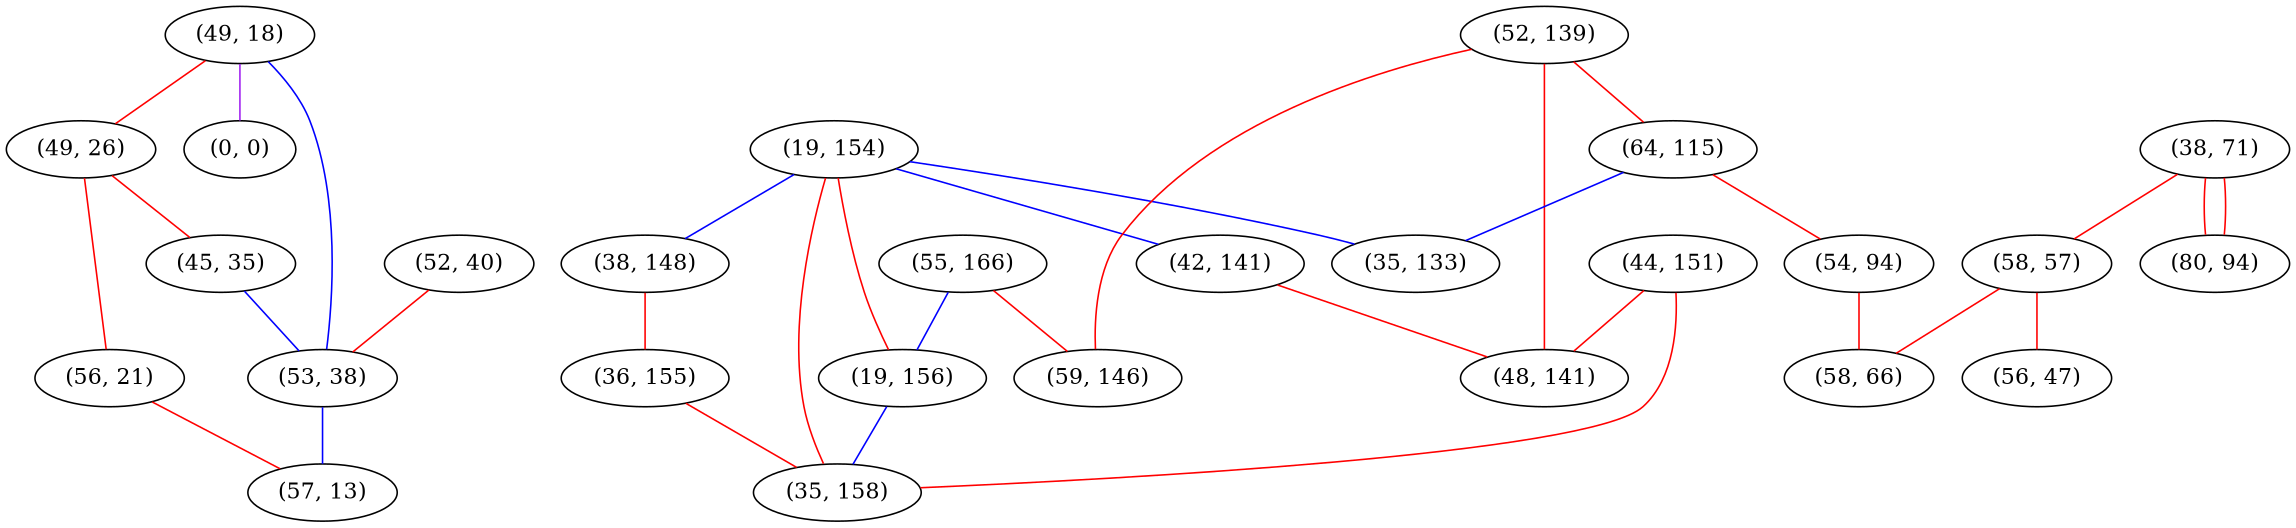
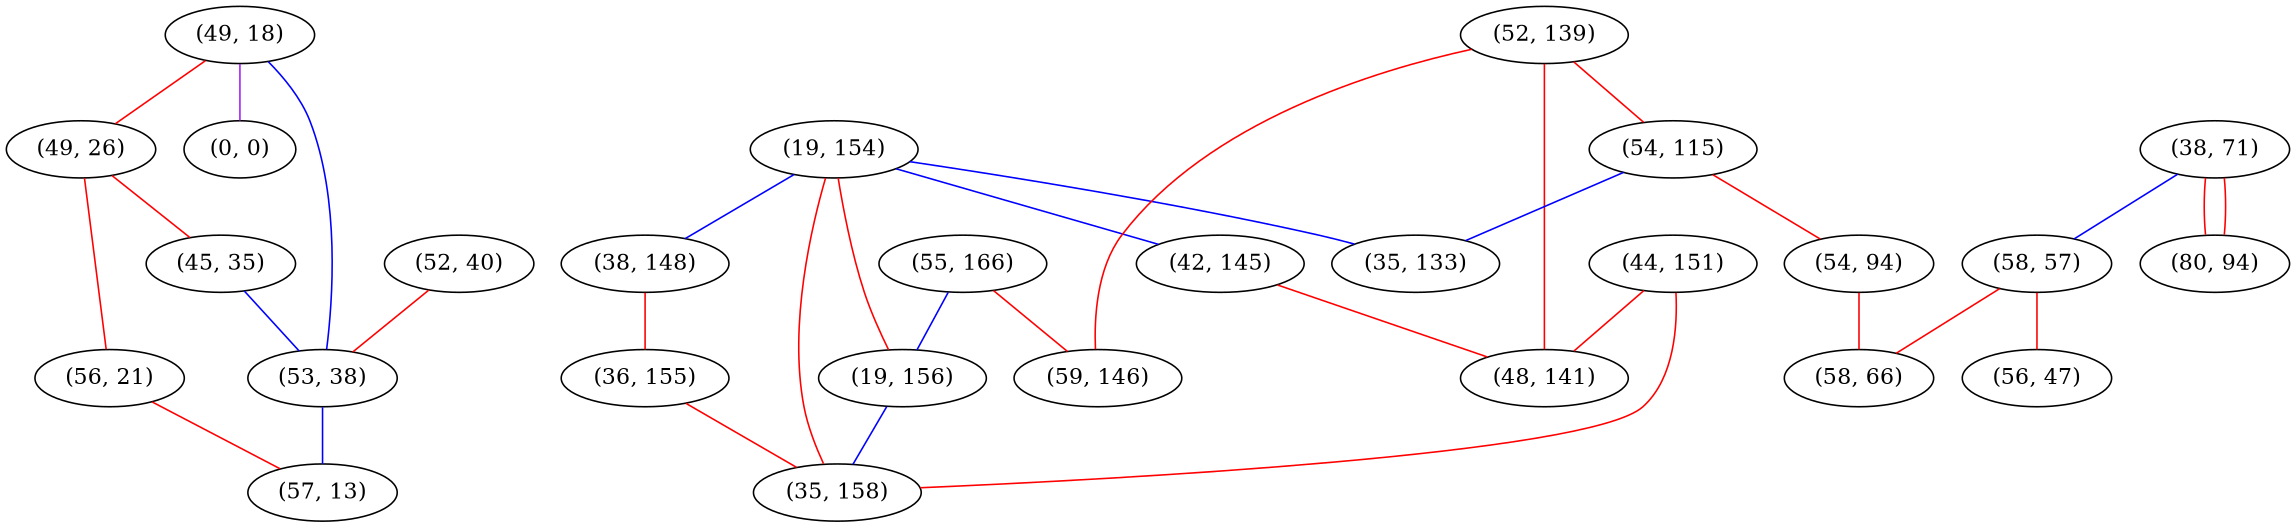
node "(64, 115)": label "(64, 115)" -> "(54, 115)"
edge "(38, 71)" -- "(58, 57)": color red -> blue
node "(42, 141)": label "(42, 141)" -> "(42, 145)"
